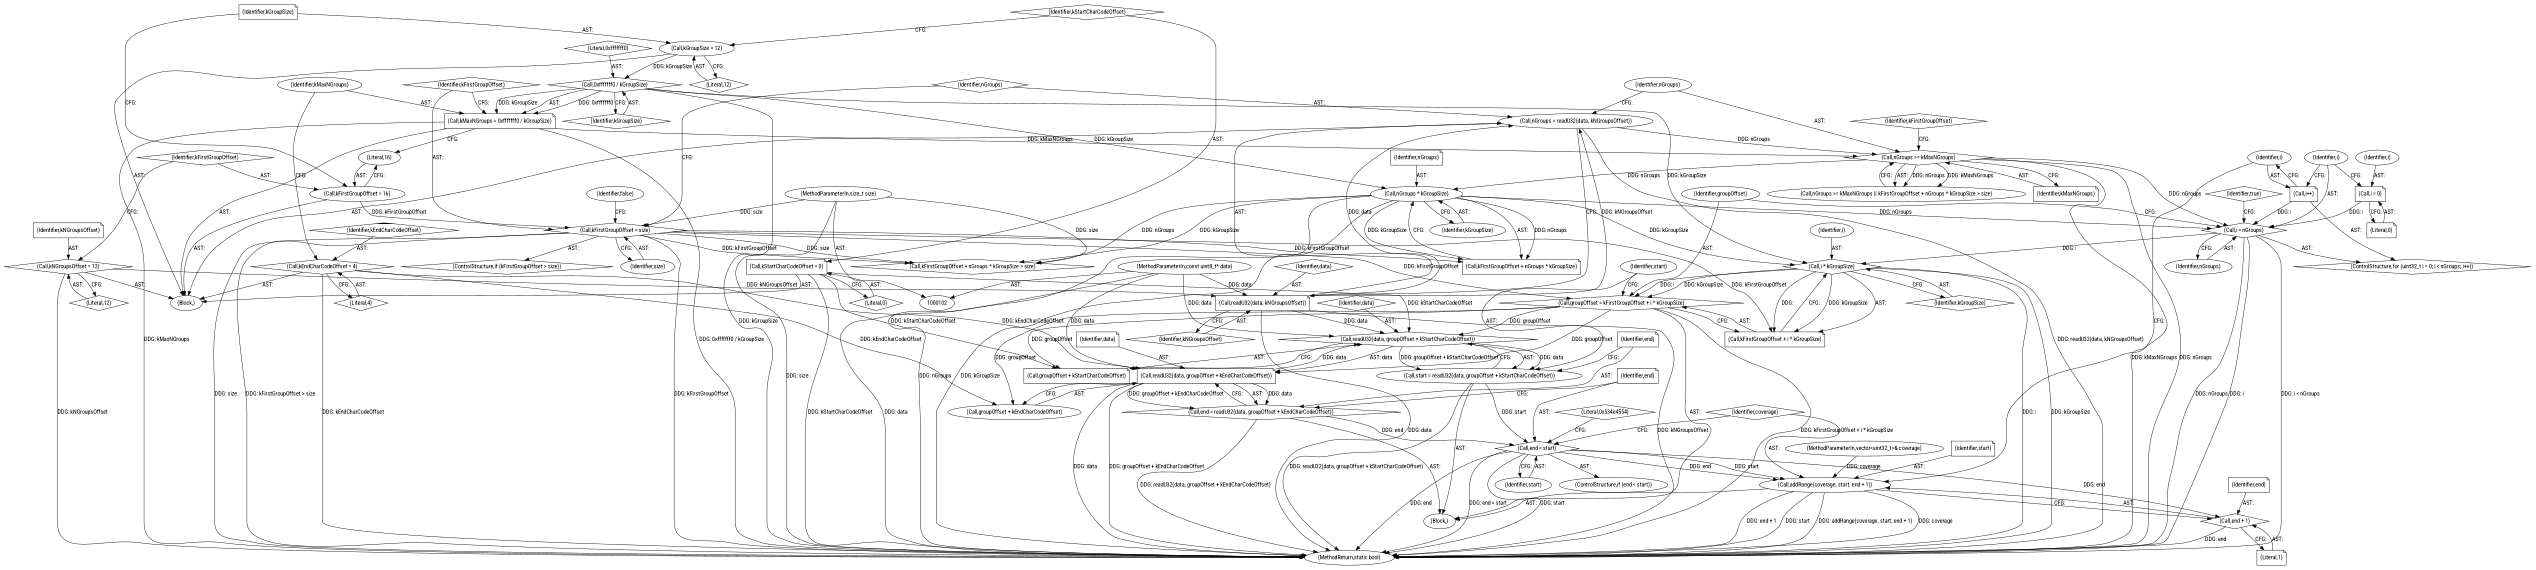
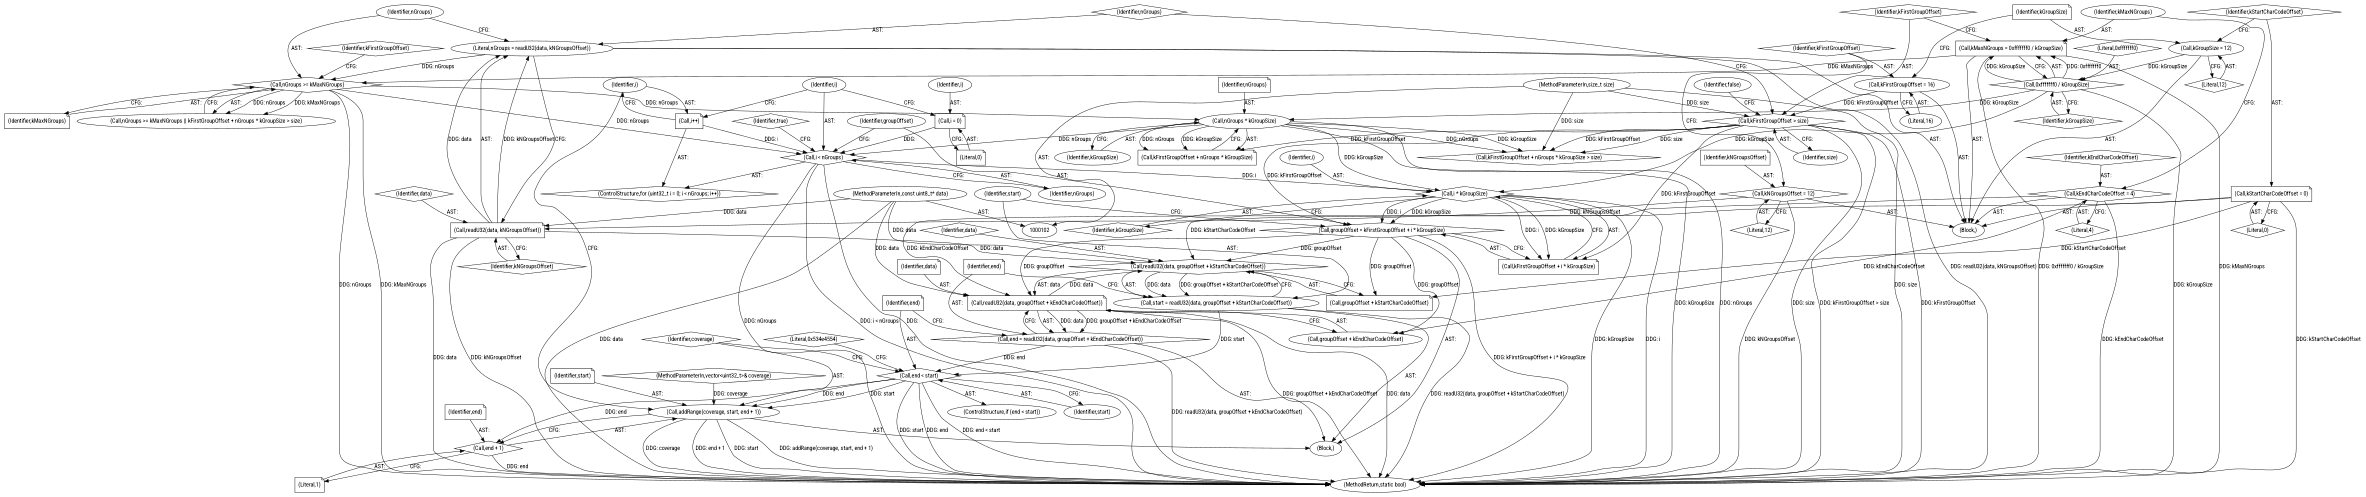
node "(Call,nGroups = readU32(data, kNGroupsOffset))": label "(Call,nGroups = readU32(data, kNGroupsOffset))" -> "(Literal,nGroups = readU32(data, kNGroupsOffset))"
edge "(Call,kMaxNGroups = 0xfffffff0 / kGroupSize)" -> "(Literal,16)": now "(Call,kMaxNGroups = 0xfffffff0 / kGroupSize)" -> "(Call,0xfffffff0 / kGroupSize)"
node "(ControlStructure,if (kFirstGroupOffset > size))": removed
node "(MethodParameterIn,vector<uint32_t>& coverage)": shape ellipse -> diamond
